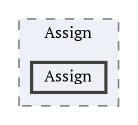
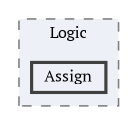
cluster "Assign": label "Assign" -> "Logic"
